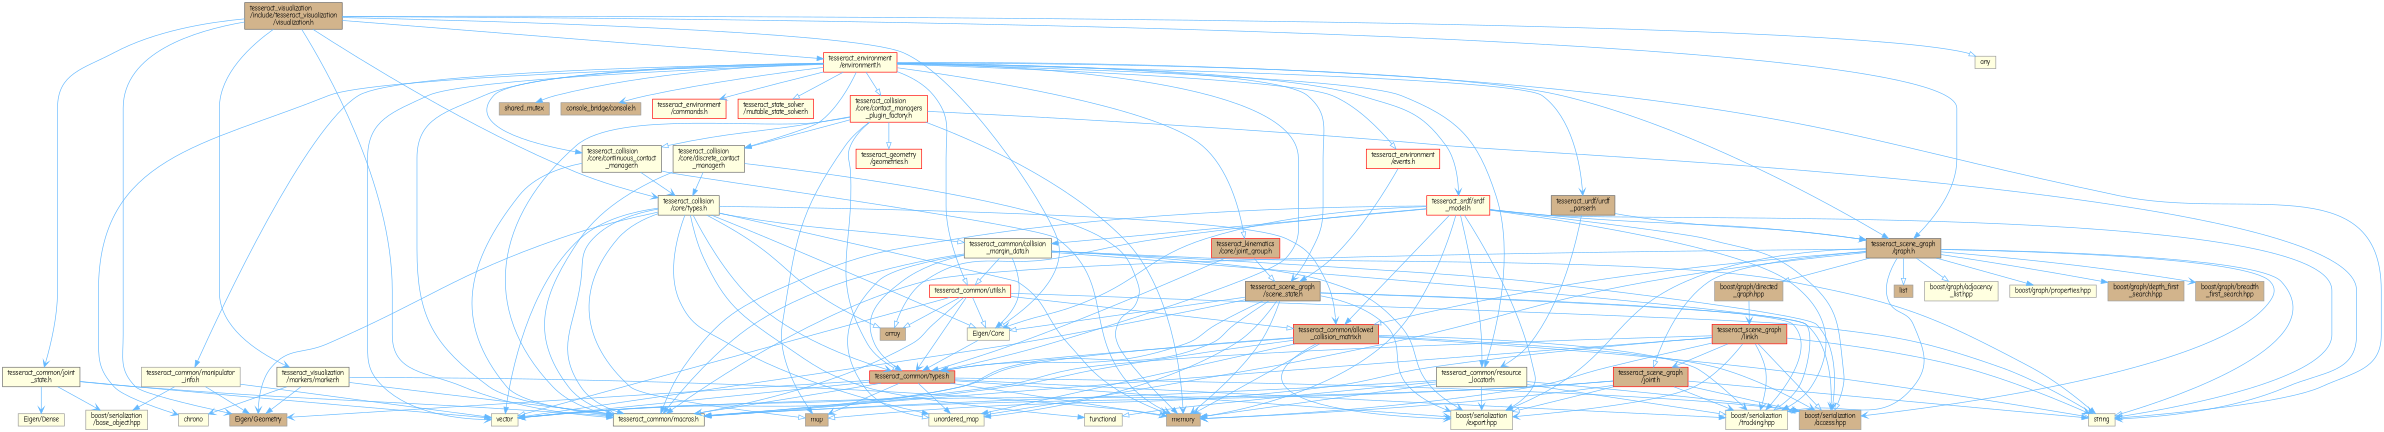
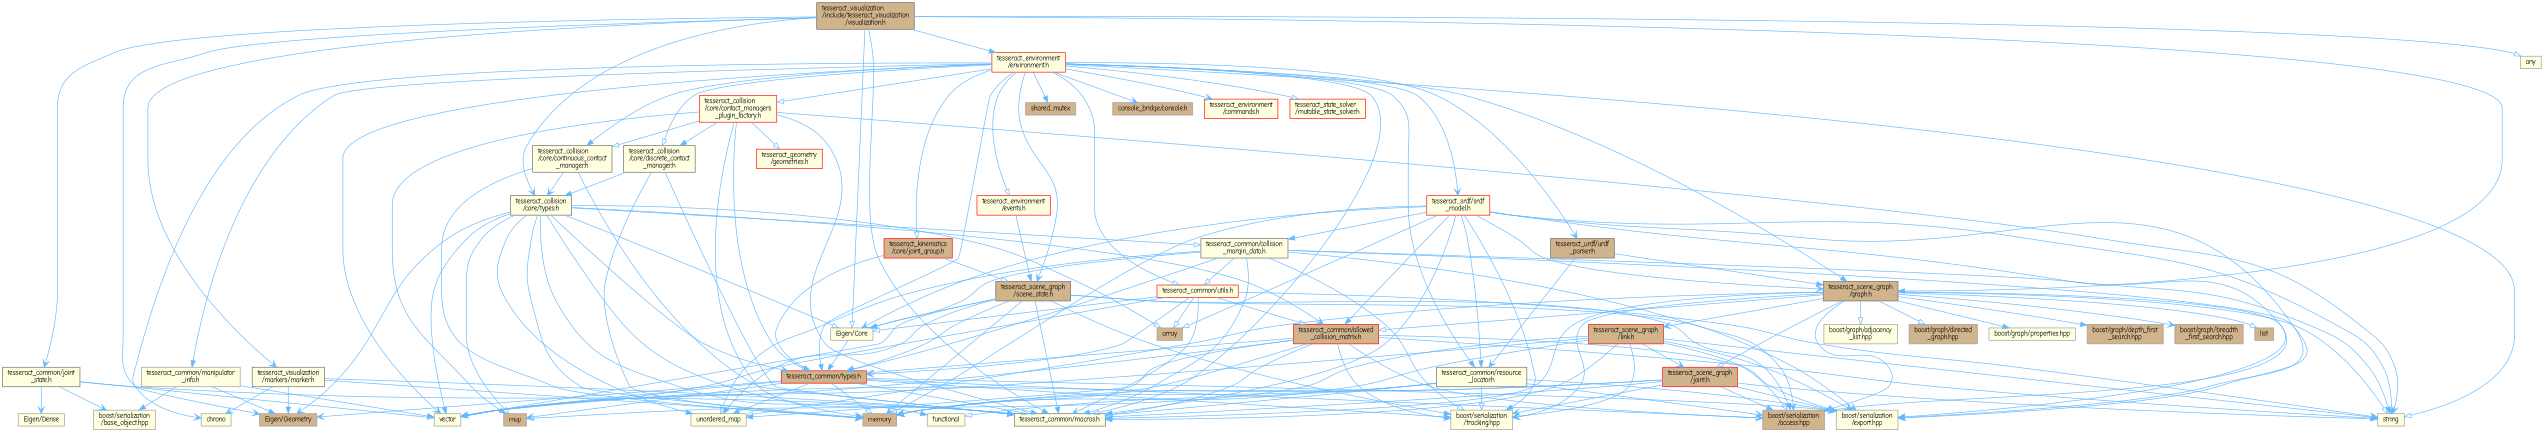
edge "tesseract_scene_graph /scene_state.h" -> "boost/serialization /access.hpp": arrowhead vee -> normal
edge "boost/graph/directed _graph.hpp" -> "tesseract_scene_graph /link.h": now "tesseract_scene_graph /graph.h" -> "tesseract_scene_graph /link.h"
